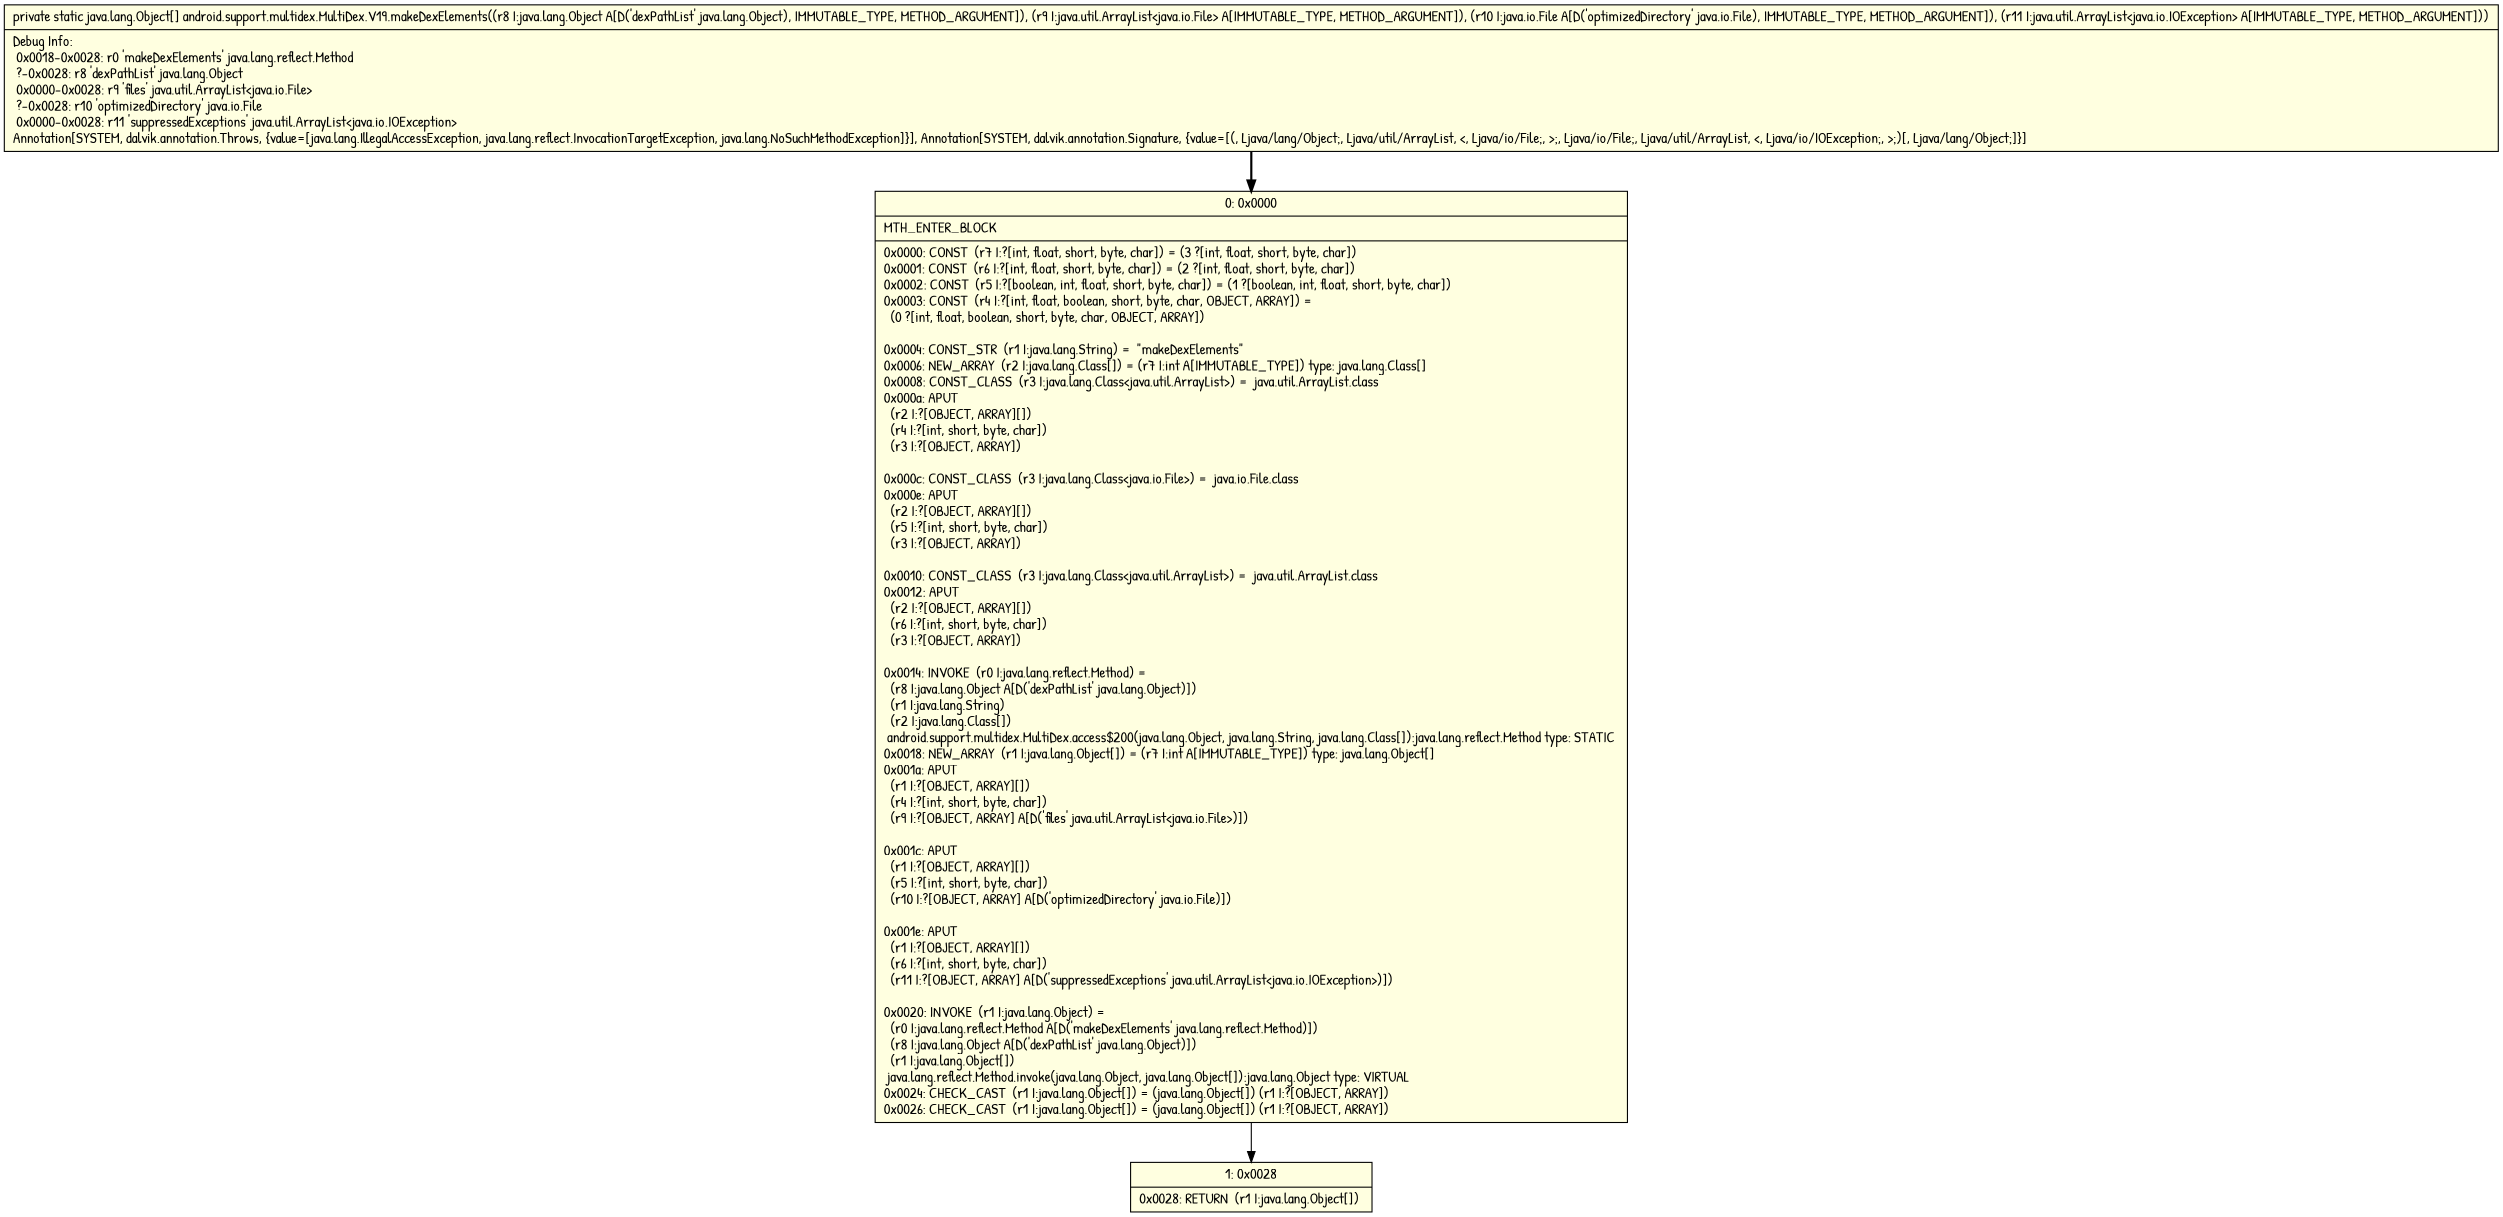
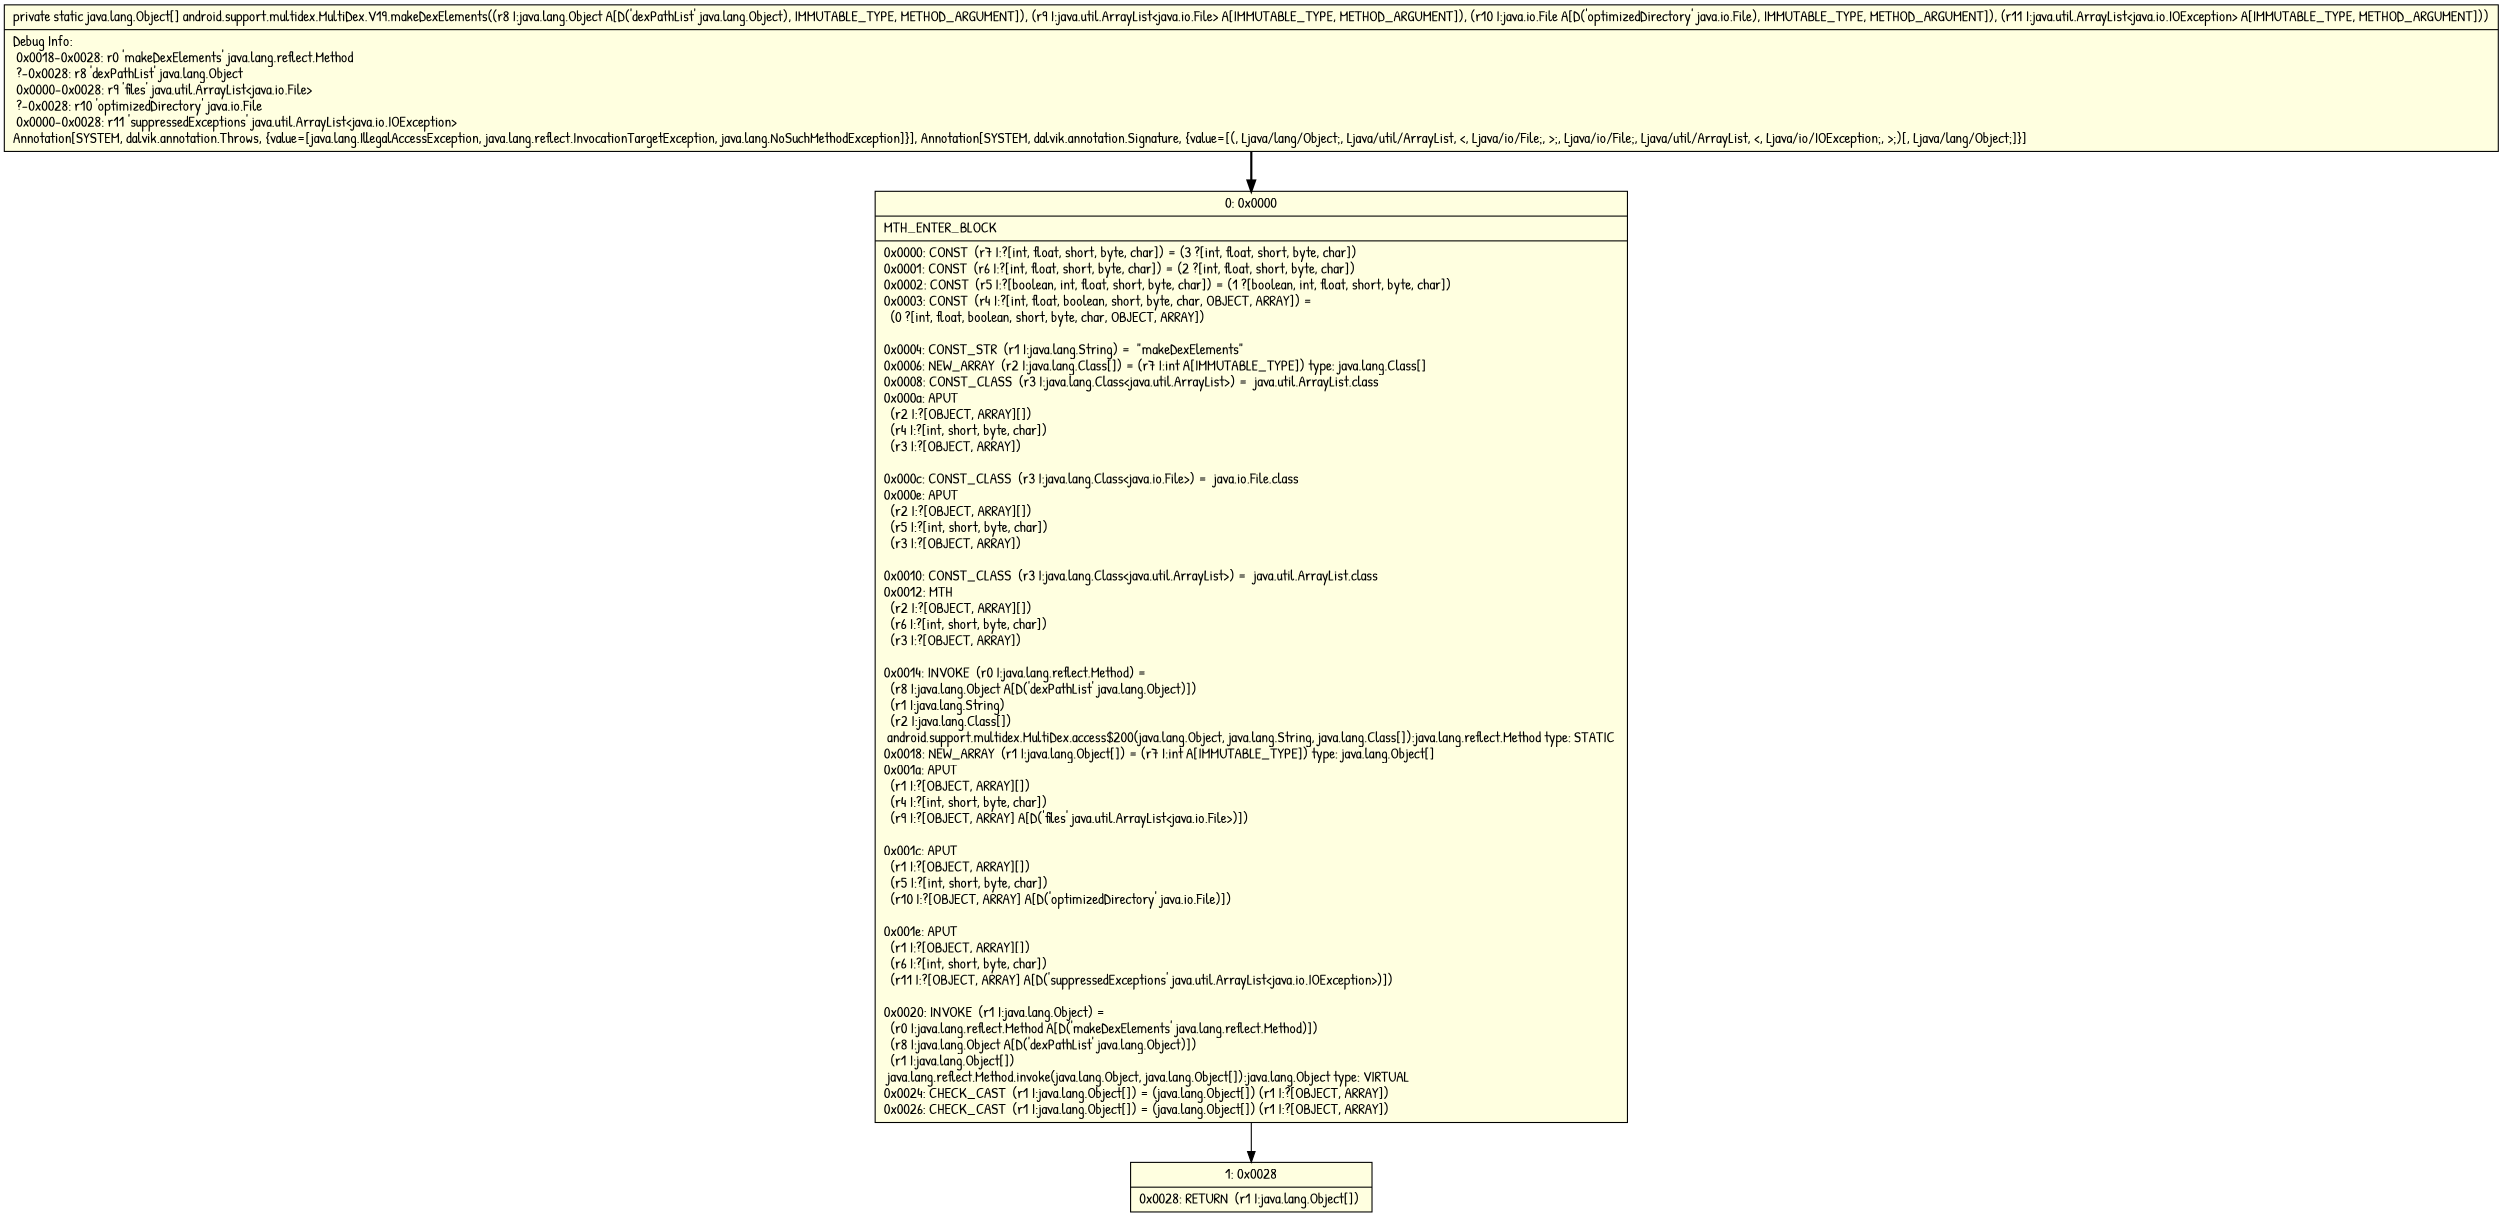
node "0: 0x0000": text "0x0012: APUT" -> "0x0012: MTH"
